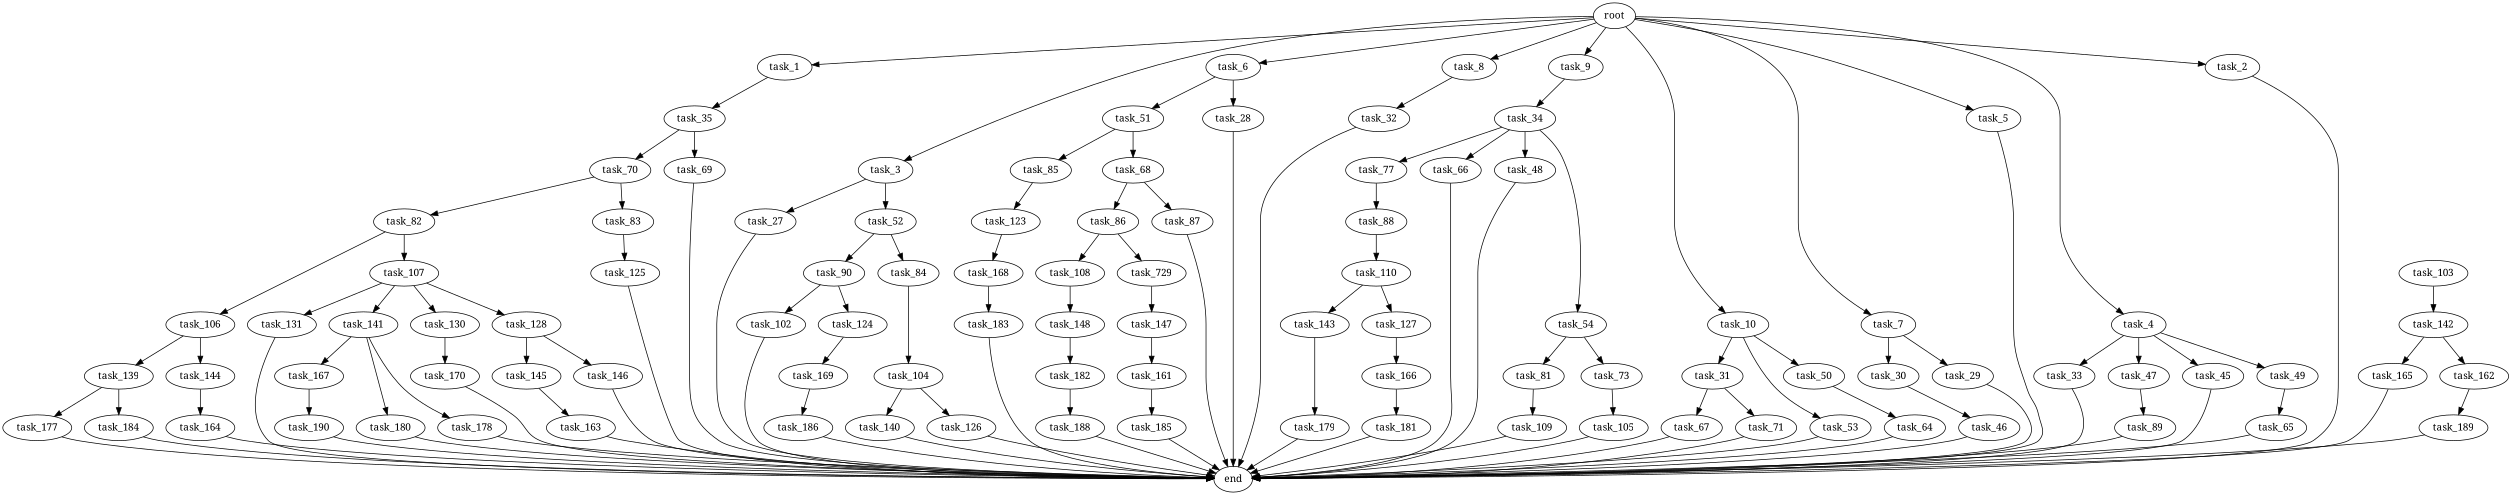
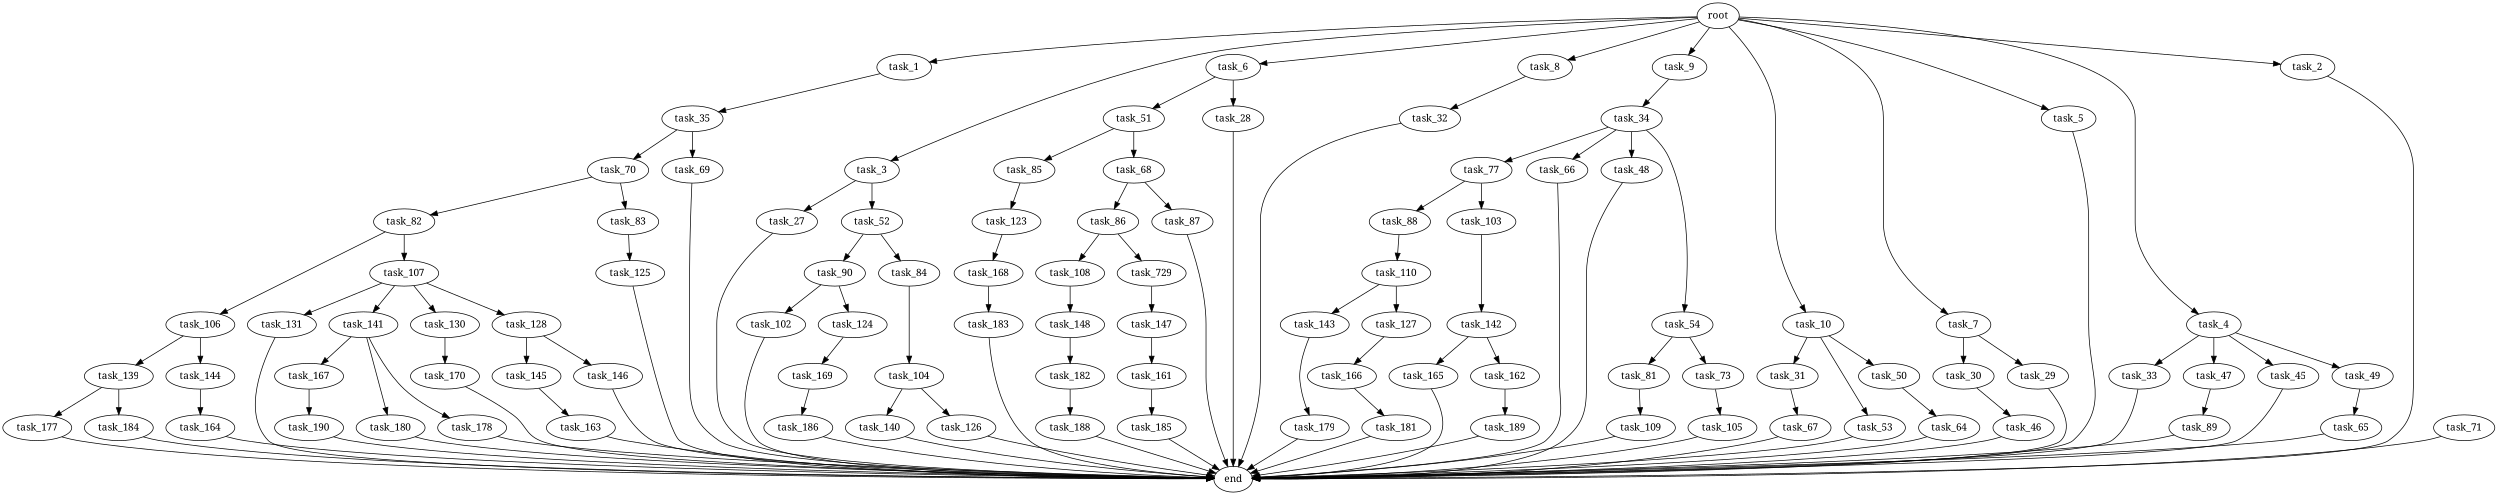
edge "task_77" -> "task_103": added
edge "task_31" -> "task_71": removed
